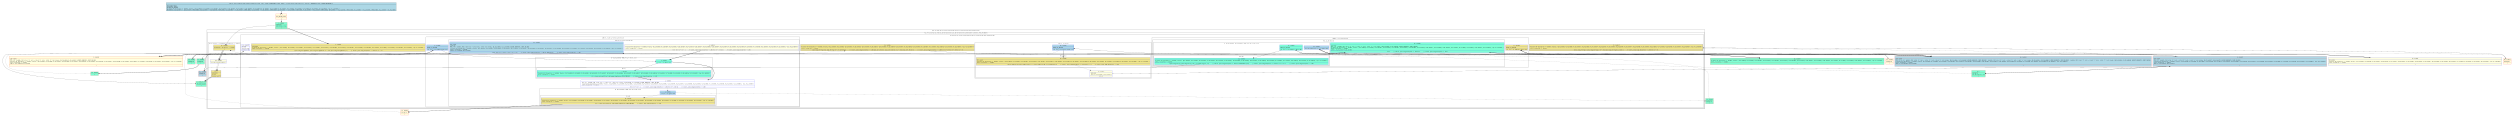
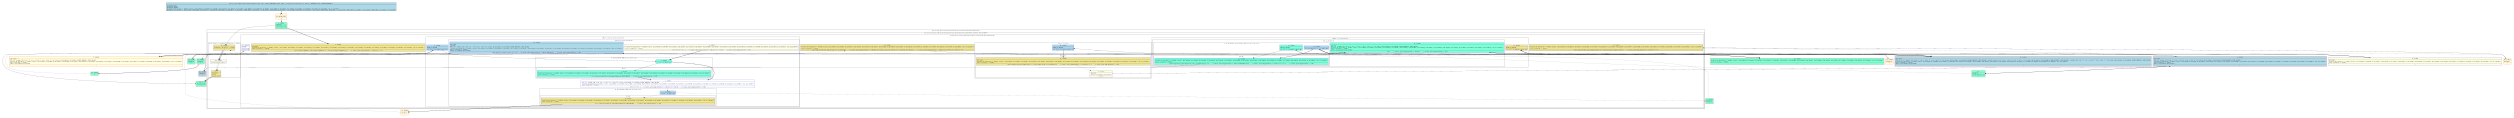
edge "19: 0x0055" -> "24: 0x005d": added
